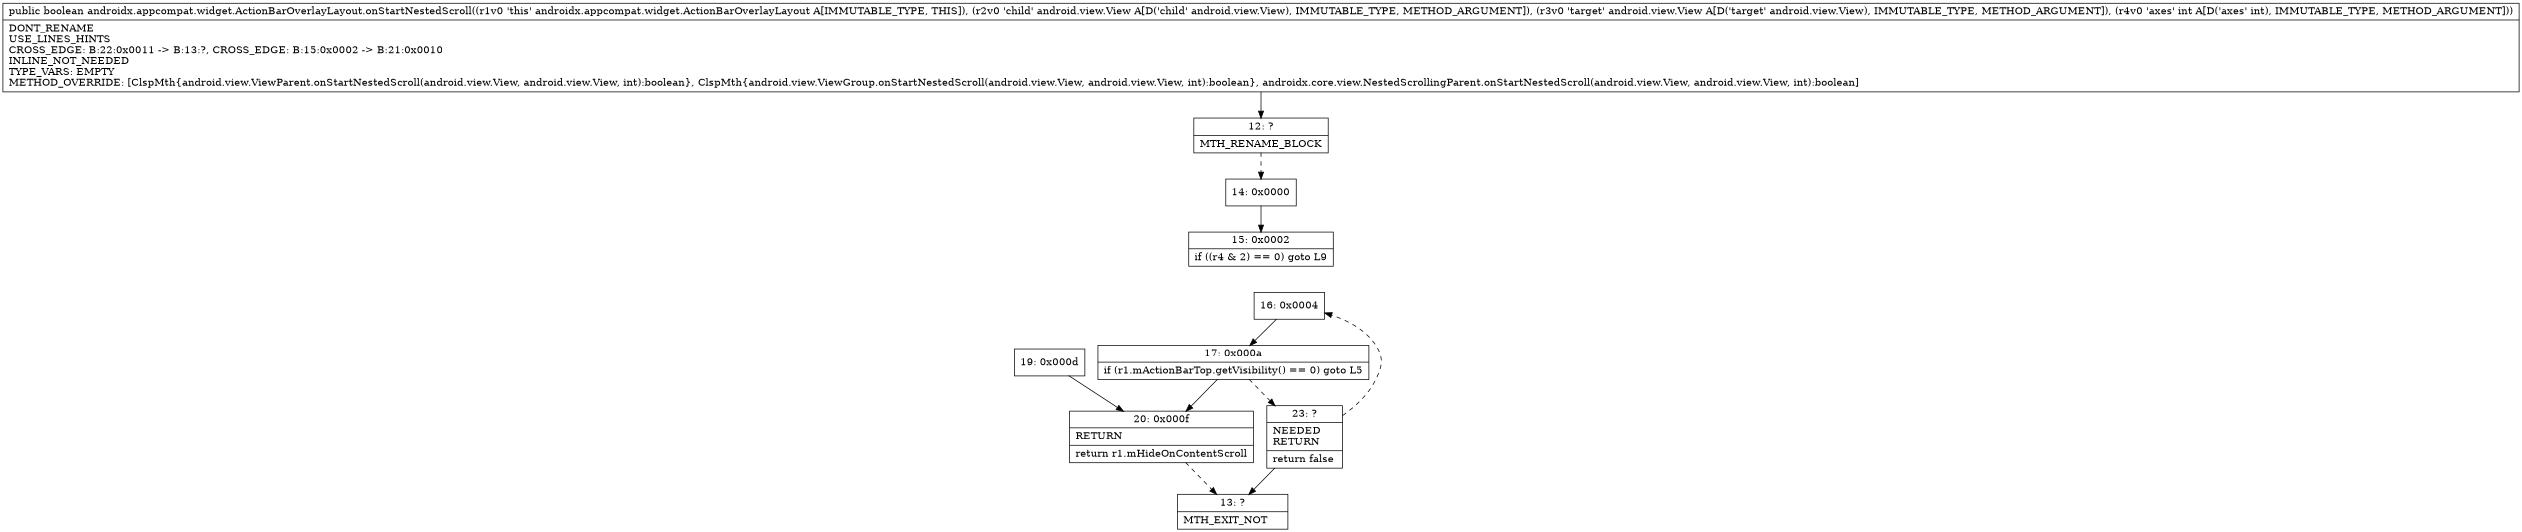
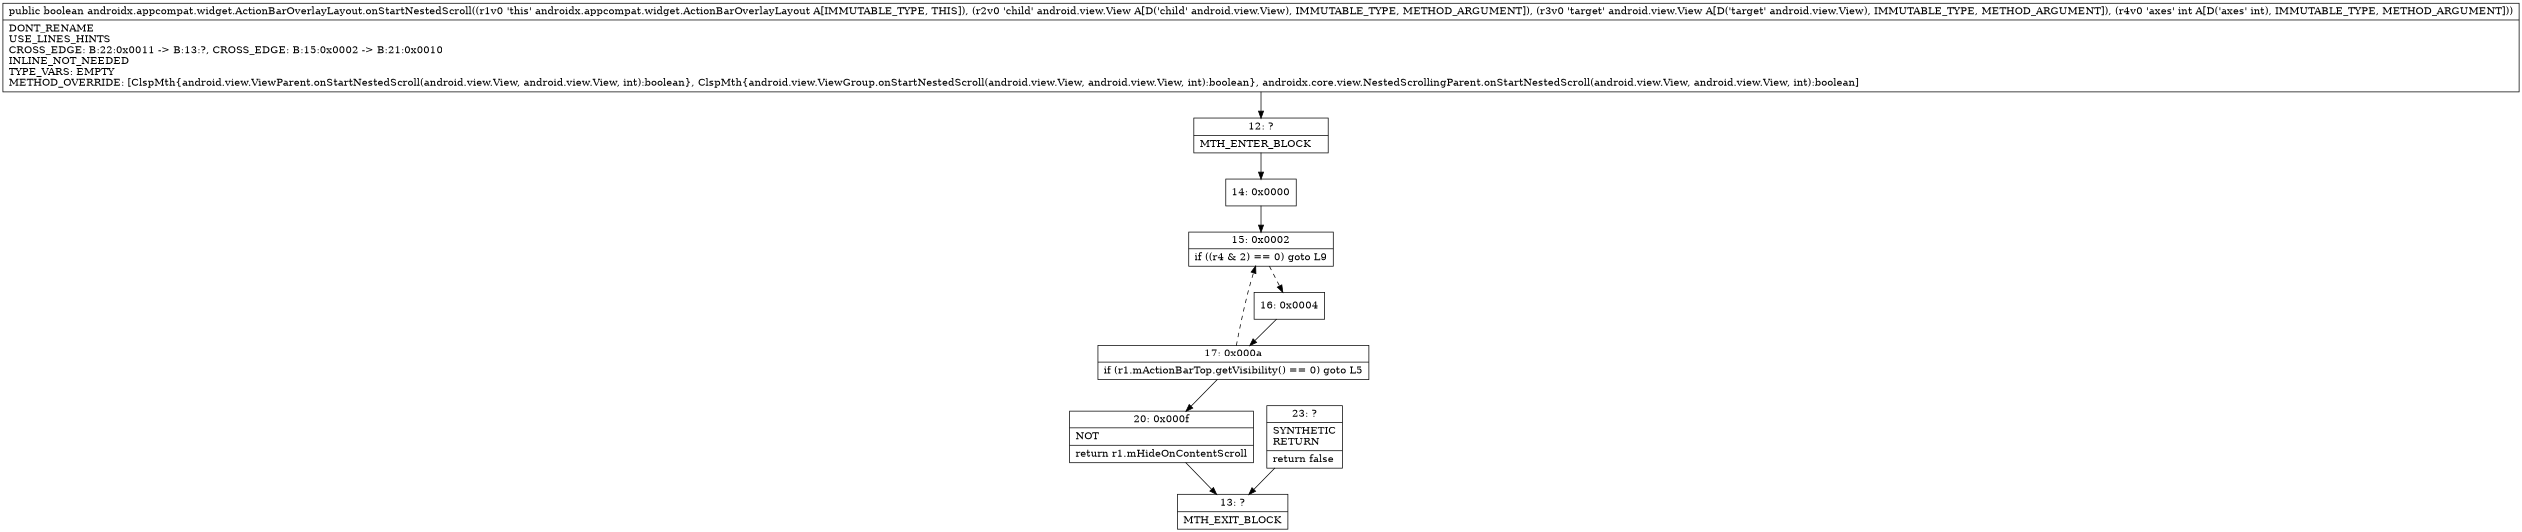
node "12: ?": text "MTH_RENAME_BLOCK" -> "MTH_ENTER_BLOCK"
edge "12: ?" -> "14: 0x0000": style dashed -> solid
edge "23: ?" -> "16: 0x0004": now "15: 0x0002" -> "16: 0x0004"
node "19: 0x000d": removed
edge "17: 0x000a" -> "23: ?": now "17: 0x000a" -> "15: 0x0002"
node "23: ?": text "NEEDED" -> "SYNTHETIC"
node "20: 0x000f": text "RETURN" -> "NOT"
edge "20: 0x000f" -> "13: ?": style dashed -> solid
node "13: ?": text "MTH_EXIT_NOT" -> "MTH_EXIT_BLOCK"
